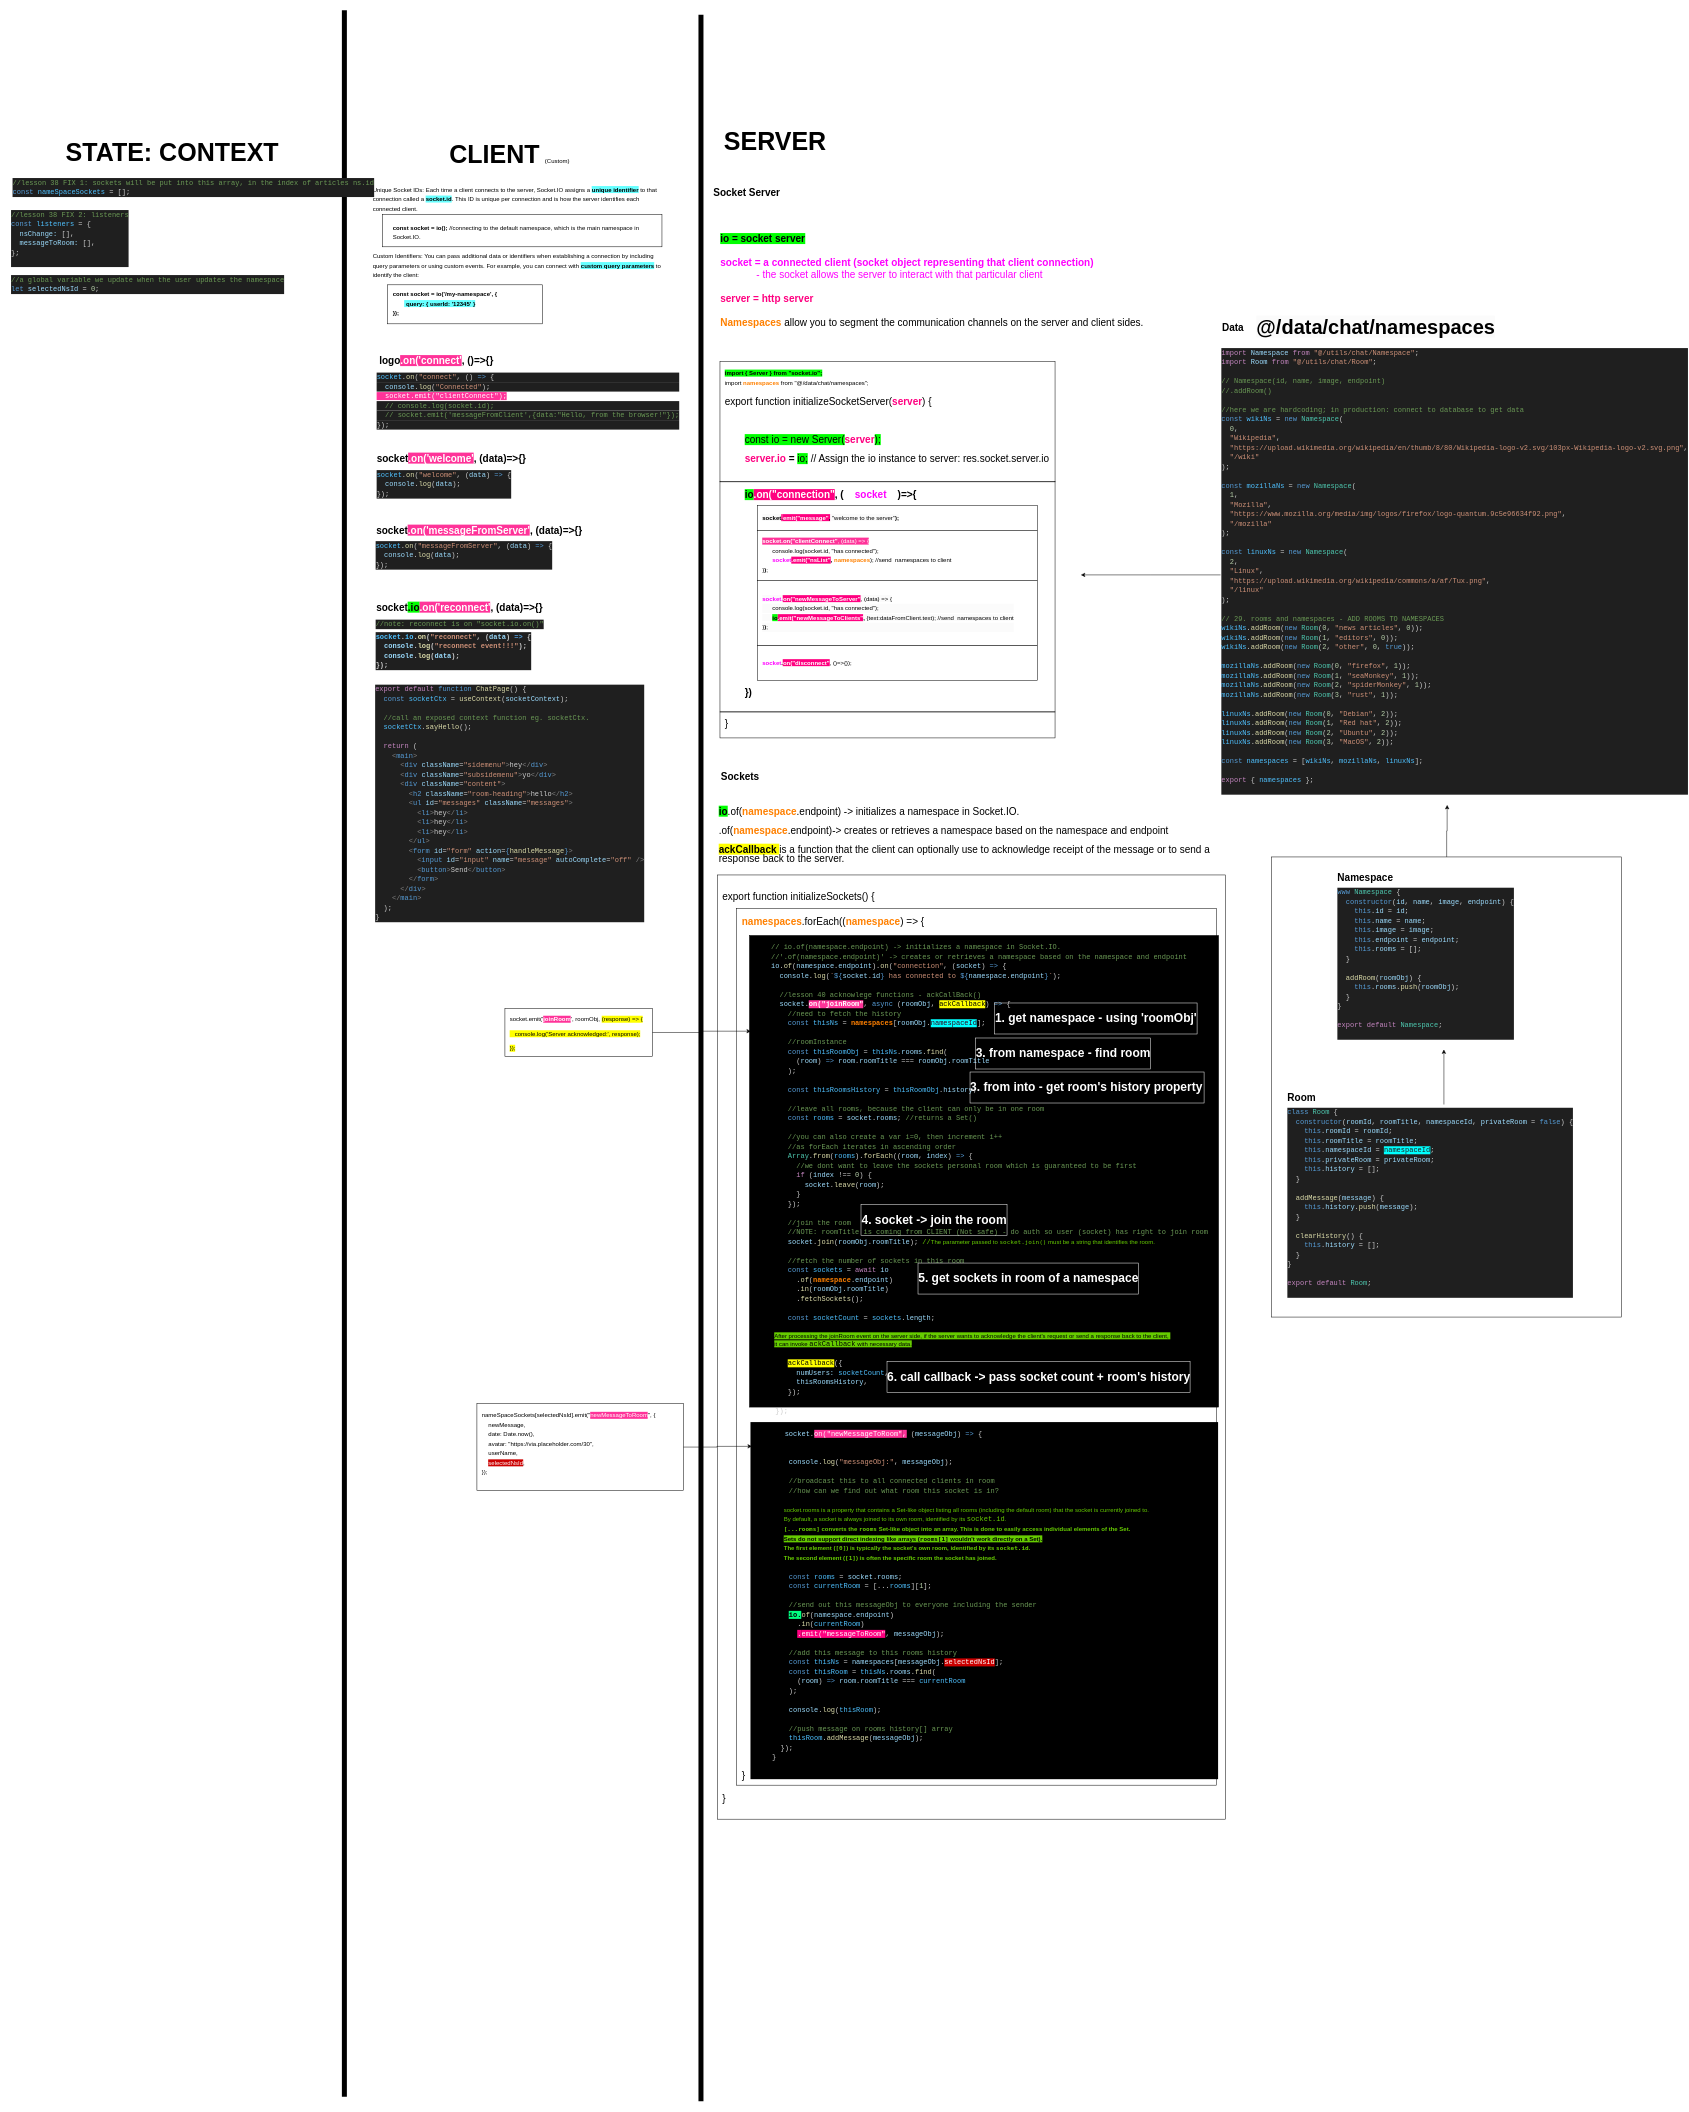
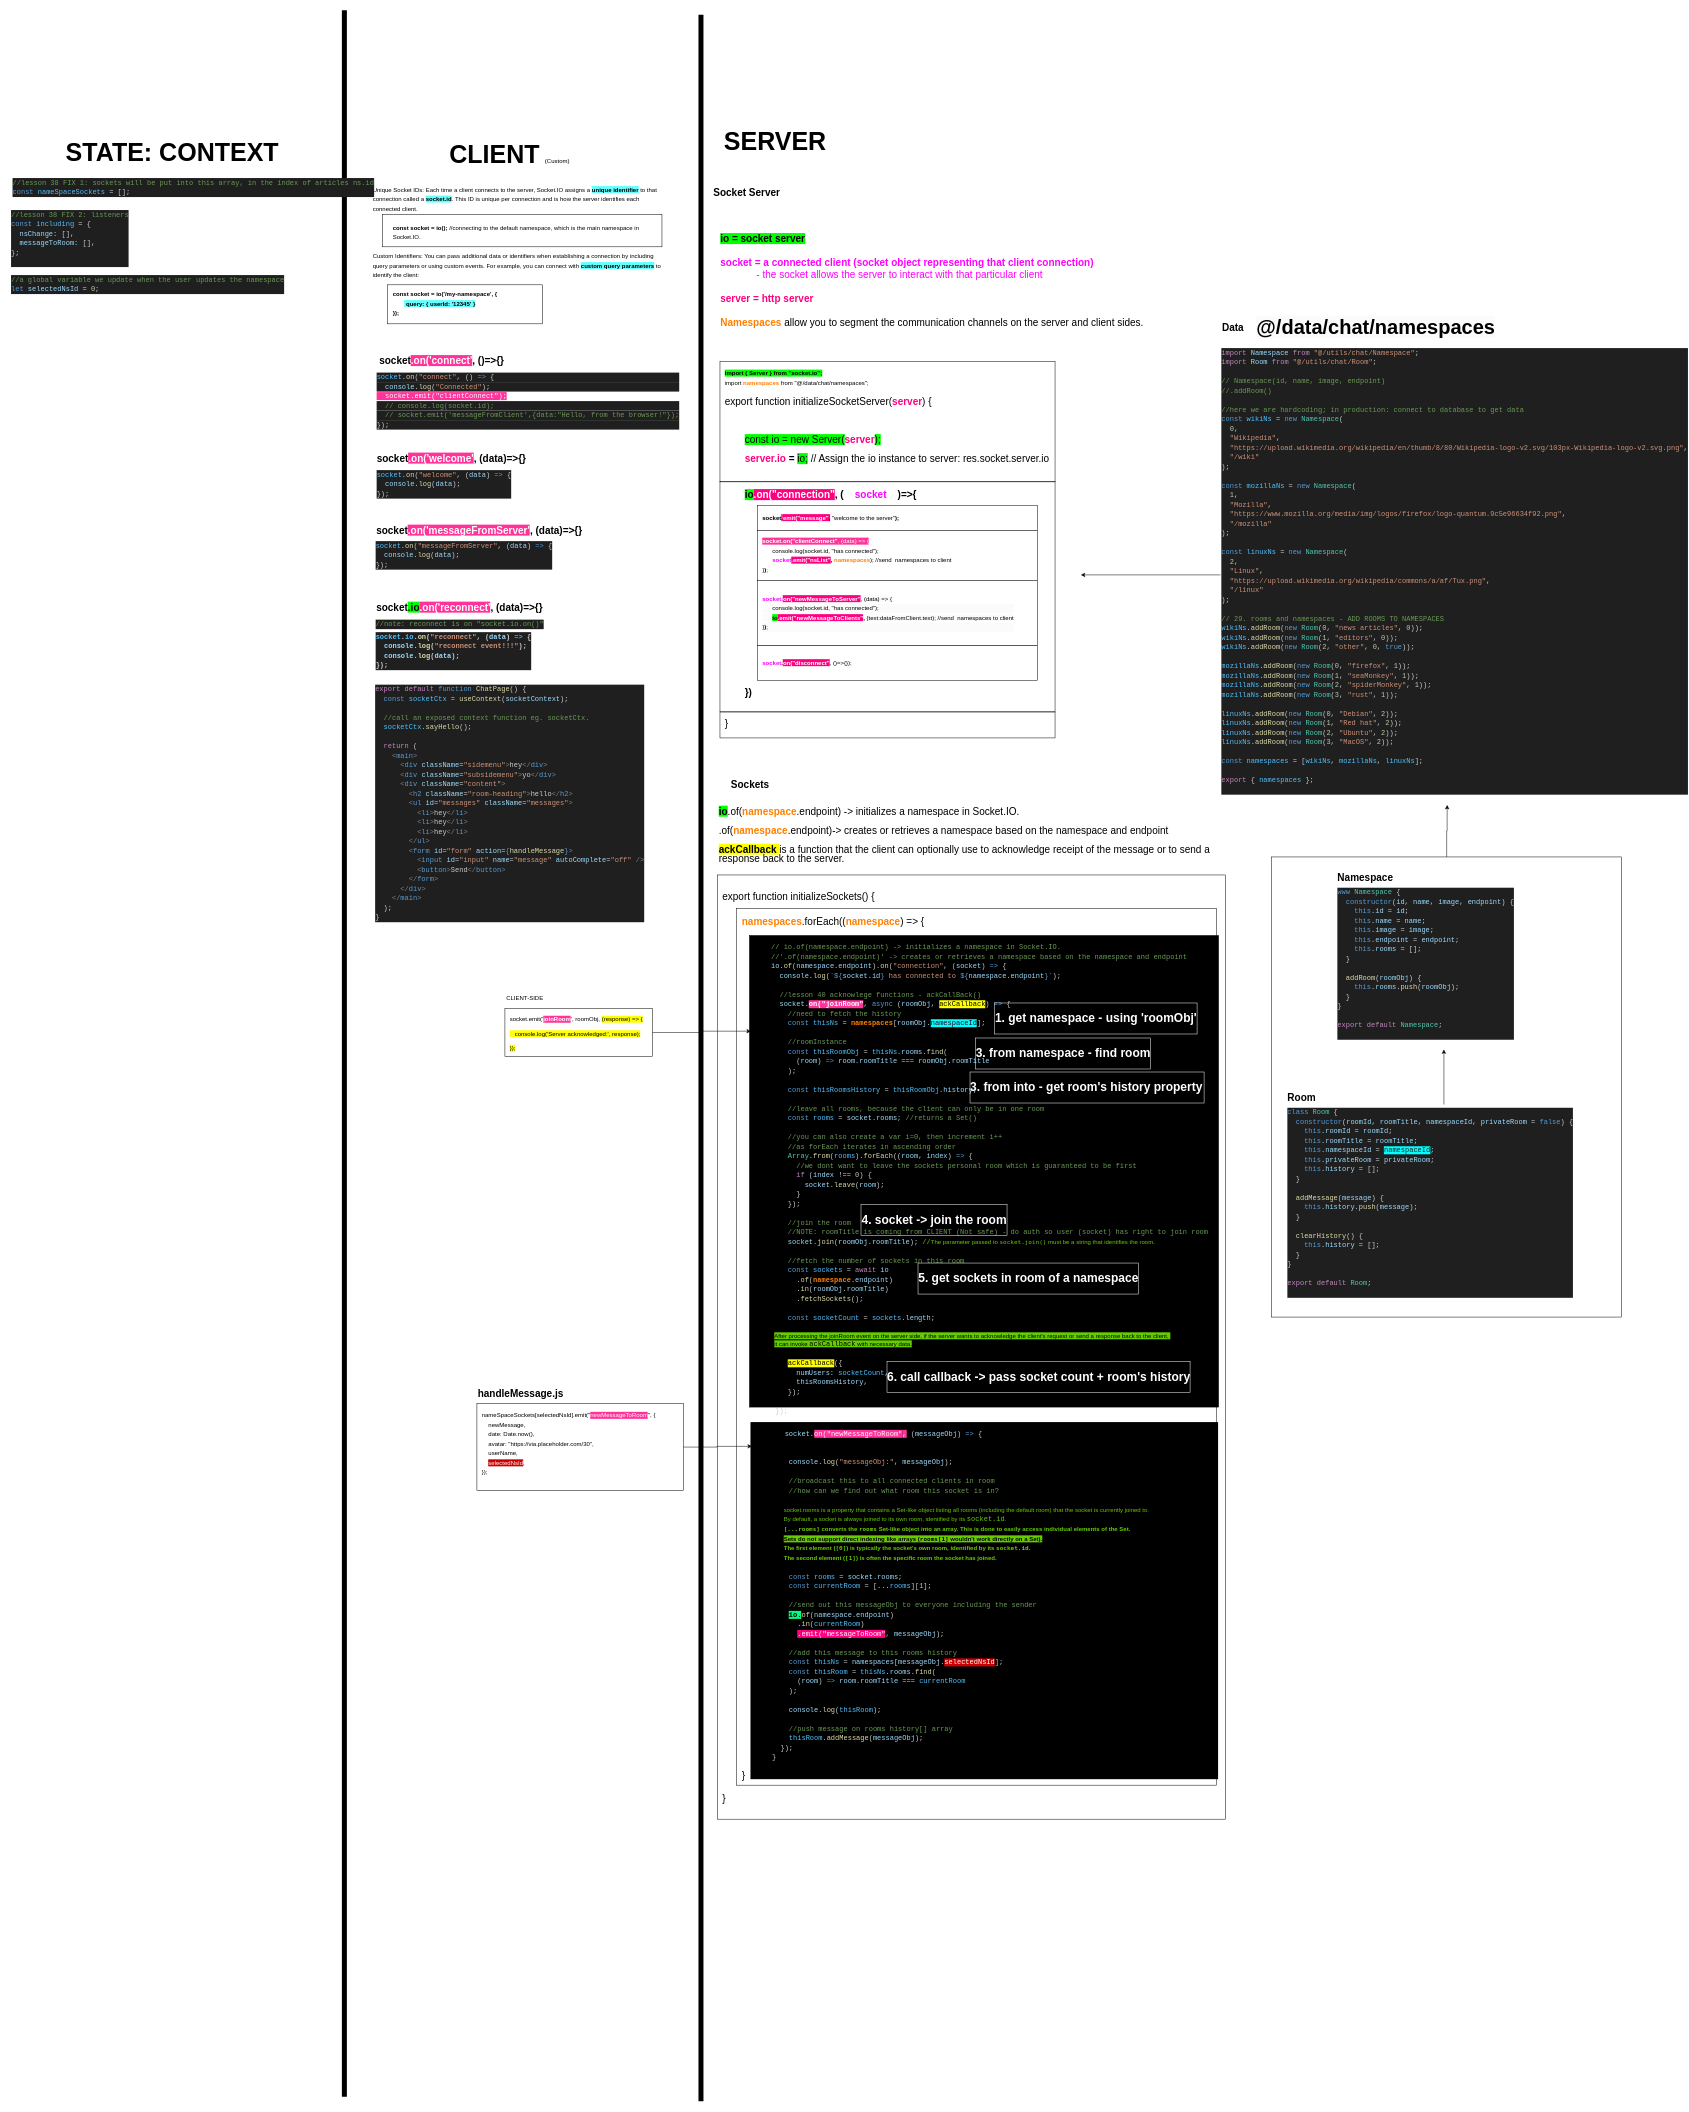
node "//lesson 38 FIX 2: listeners const listeners = { nsChange: [], messageToRoom: [], };": label "//lesson 38 FIX 2: listeners const listeners = { nsChange: [], messageToRoom: [], };" -> "//lesson 38 FIX 2: listeners const including = { nsChange: [], messageToRoom: [], };"
node "logo.on('connect', ()=>{}": label "logo.on('connect', ()=>{}" -> "socket.on('connect', ()=>{}"
node "Sockets": moved (740, 776) -> (750, 784)
node "CLIENT-SIDE": added
node "handleMessage.js": added
